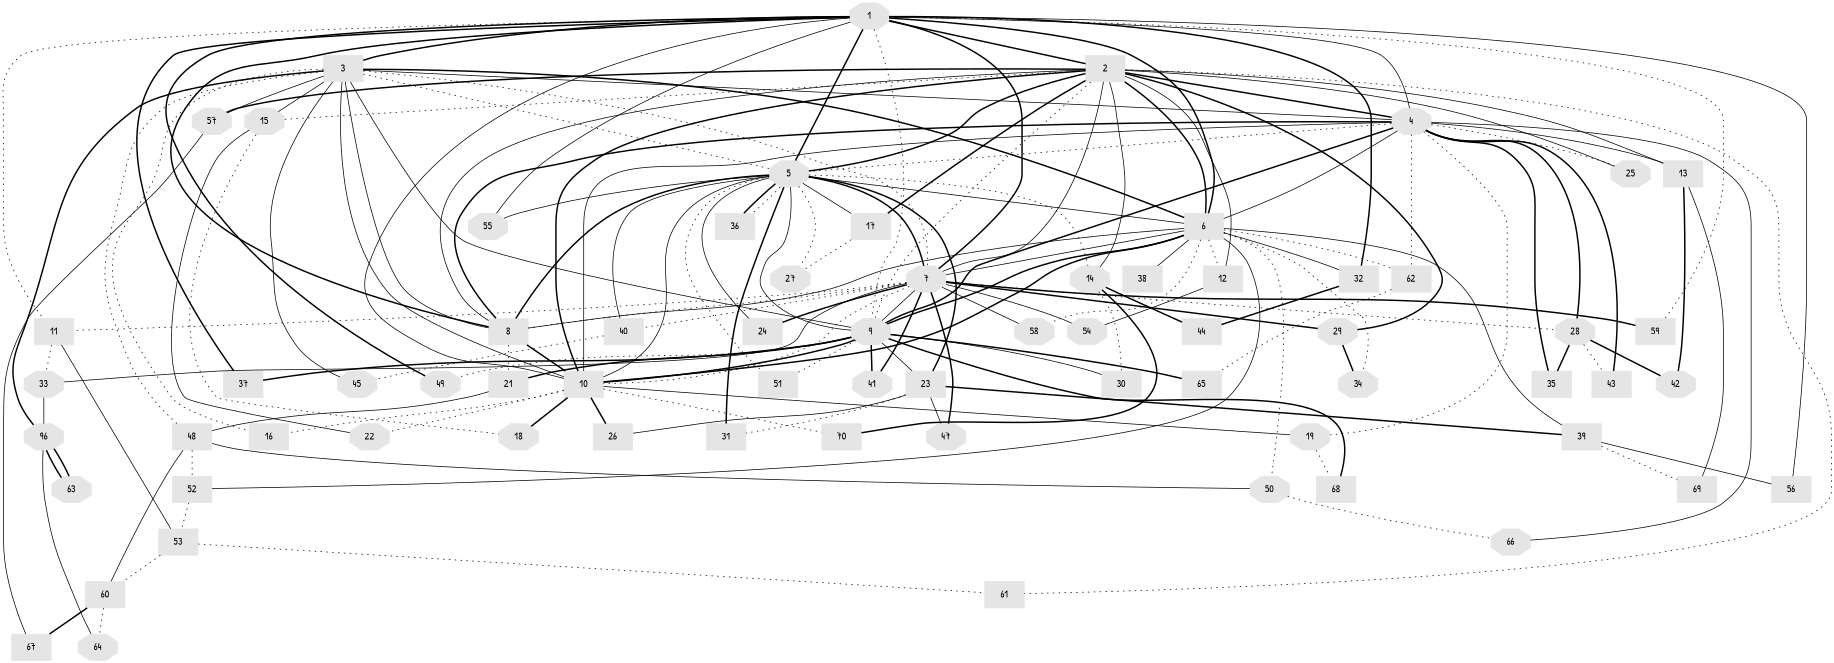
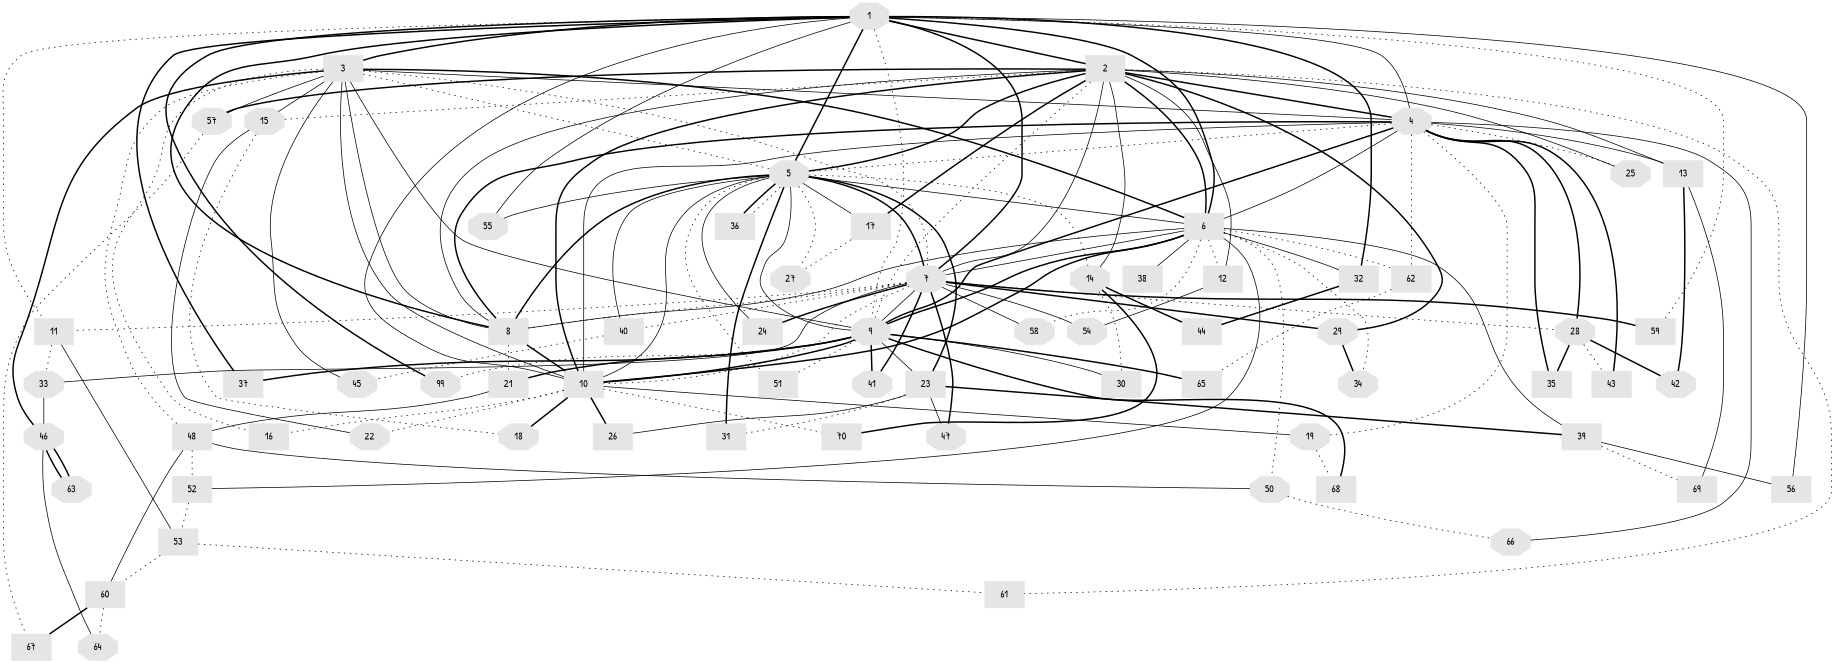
edge "57" -- "67": style solid -> dotted
node "49": label "49" -> "99"
node "96": label "96" -> "46"
